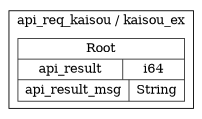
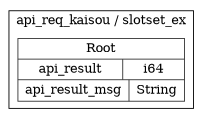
cluster "api_req_kaisou / kaisou_ex": label "api_req_kaisou / kaisou_ex" -> "api_req_kaisou / slotset_ex"
